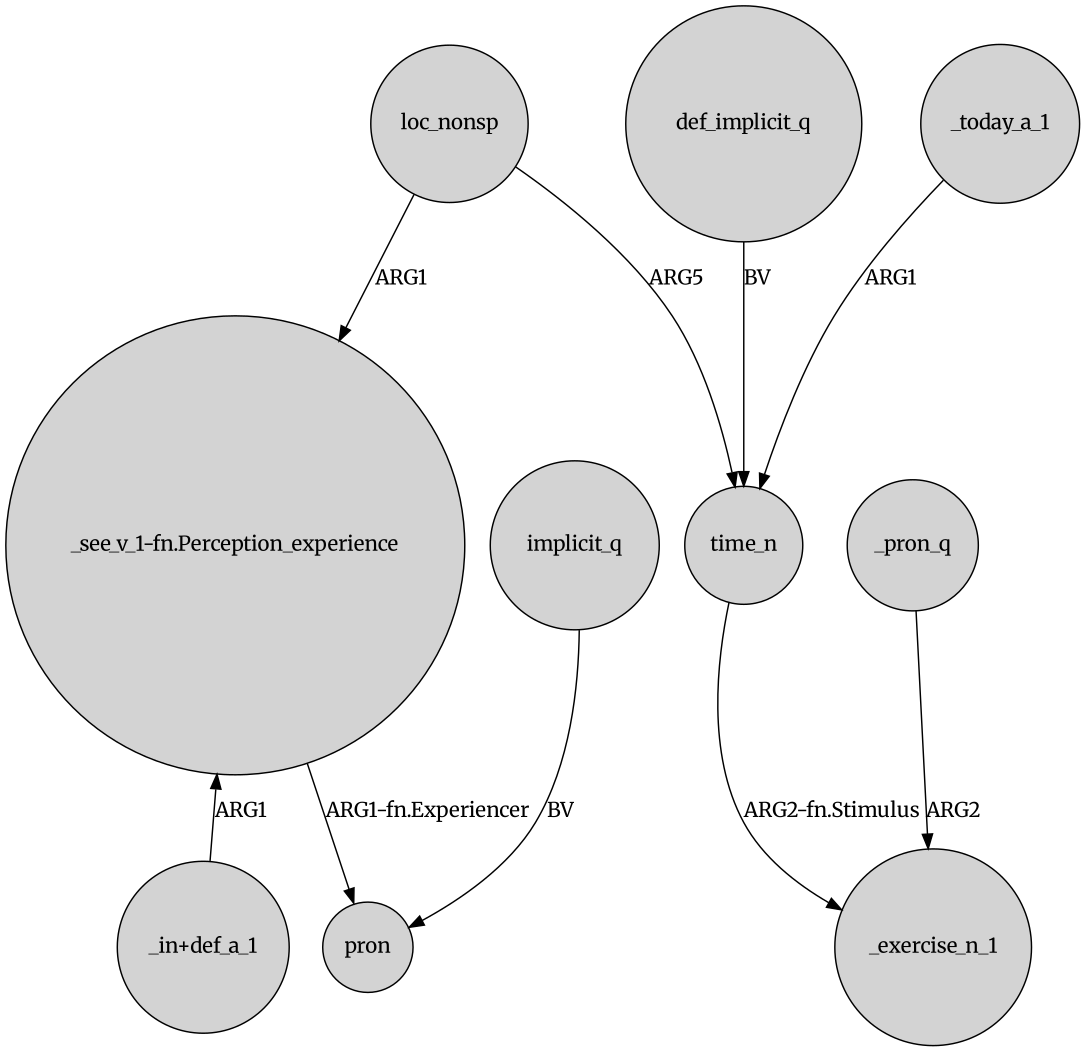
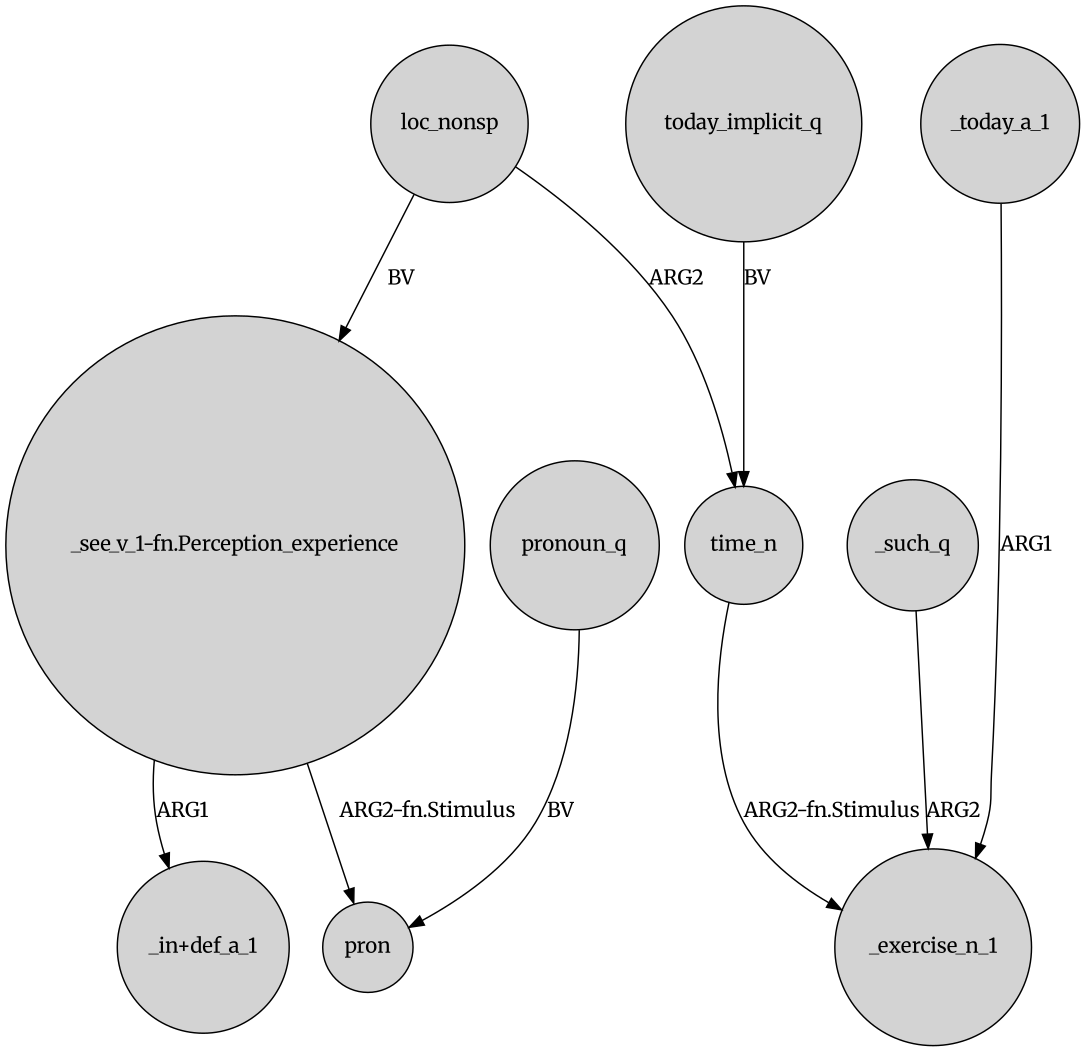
node "def_implicit_q": label "def_implicit_q" -> "today_implicit_q"
edge "loc_nonsp" -> "_see_v_1-fn.Perception_experience": label "ARG1" -> "BV"
edge "loc_nonsp" -> "time_n": label "ARG5" -> "ARG2"
edge "_today_a_1" -> "time_n": now "_today_a_1" -> "_exercise_n_1"
node "implicit_q": label "implicit_q" -> "pronoun_q"
node "_pron_q": label "_pron_q" -> "_such_q"
edge "_see_v_1-fn.Perception_experience" -> "pron": label "ARG1-fn.Experiencer" -> "ARG2-fn.Stimulus"
edge "_in+def_a_1" -> "_see_v_1-fn.Perception_experience": reversed
